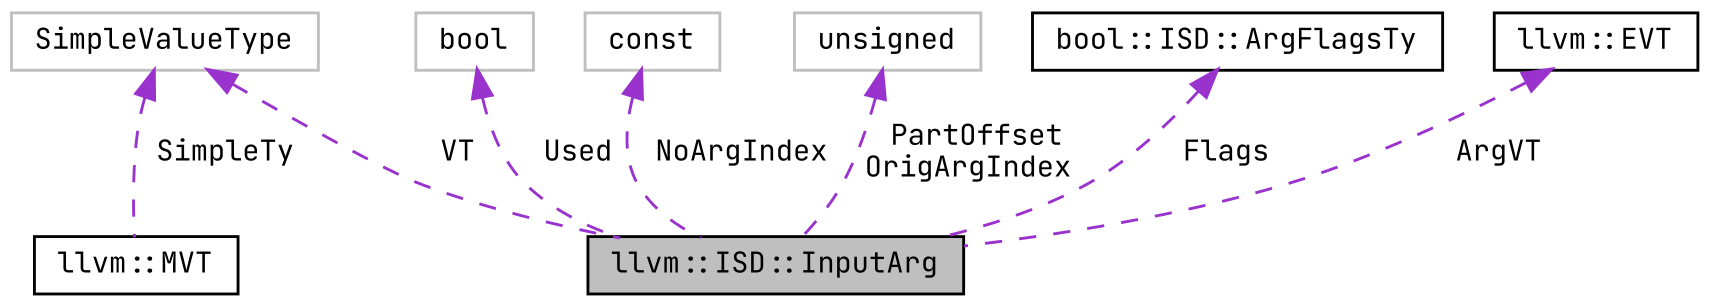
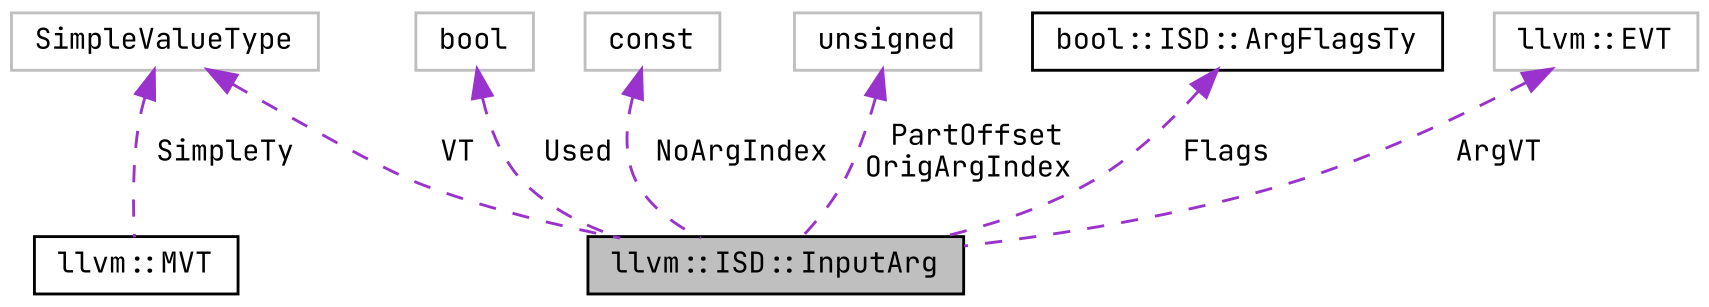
node "llvm::EVT": color black -> grey75
